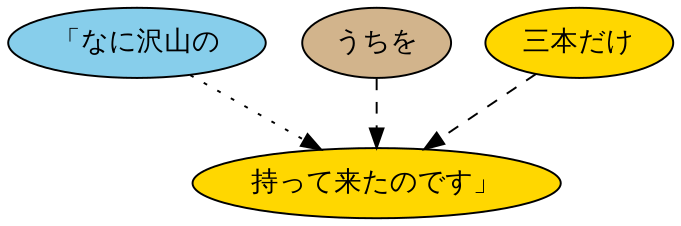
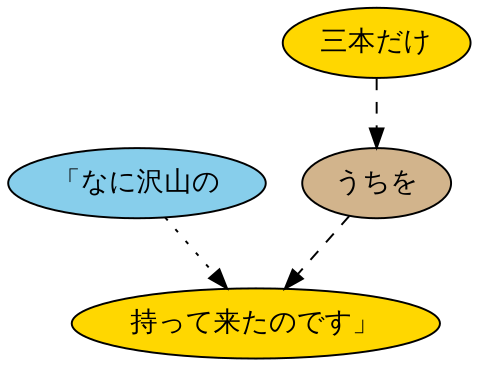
edge "三本だけ" -> "持って来たのです」": now "三本だけ" -> "うちを"
